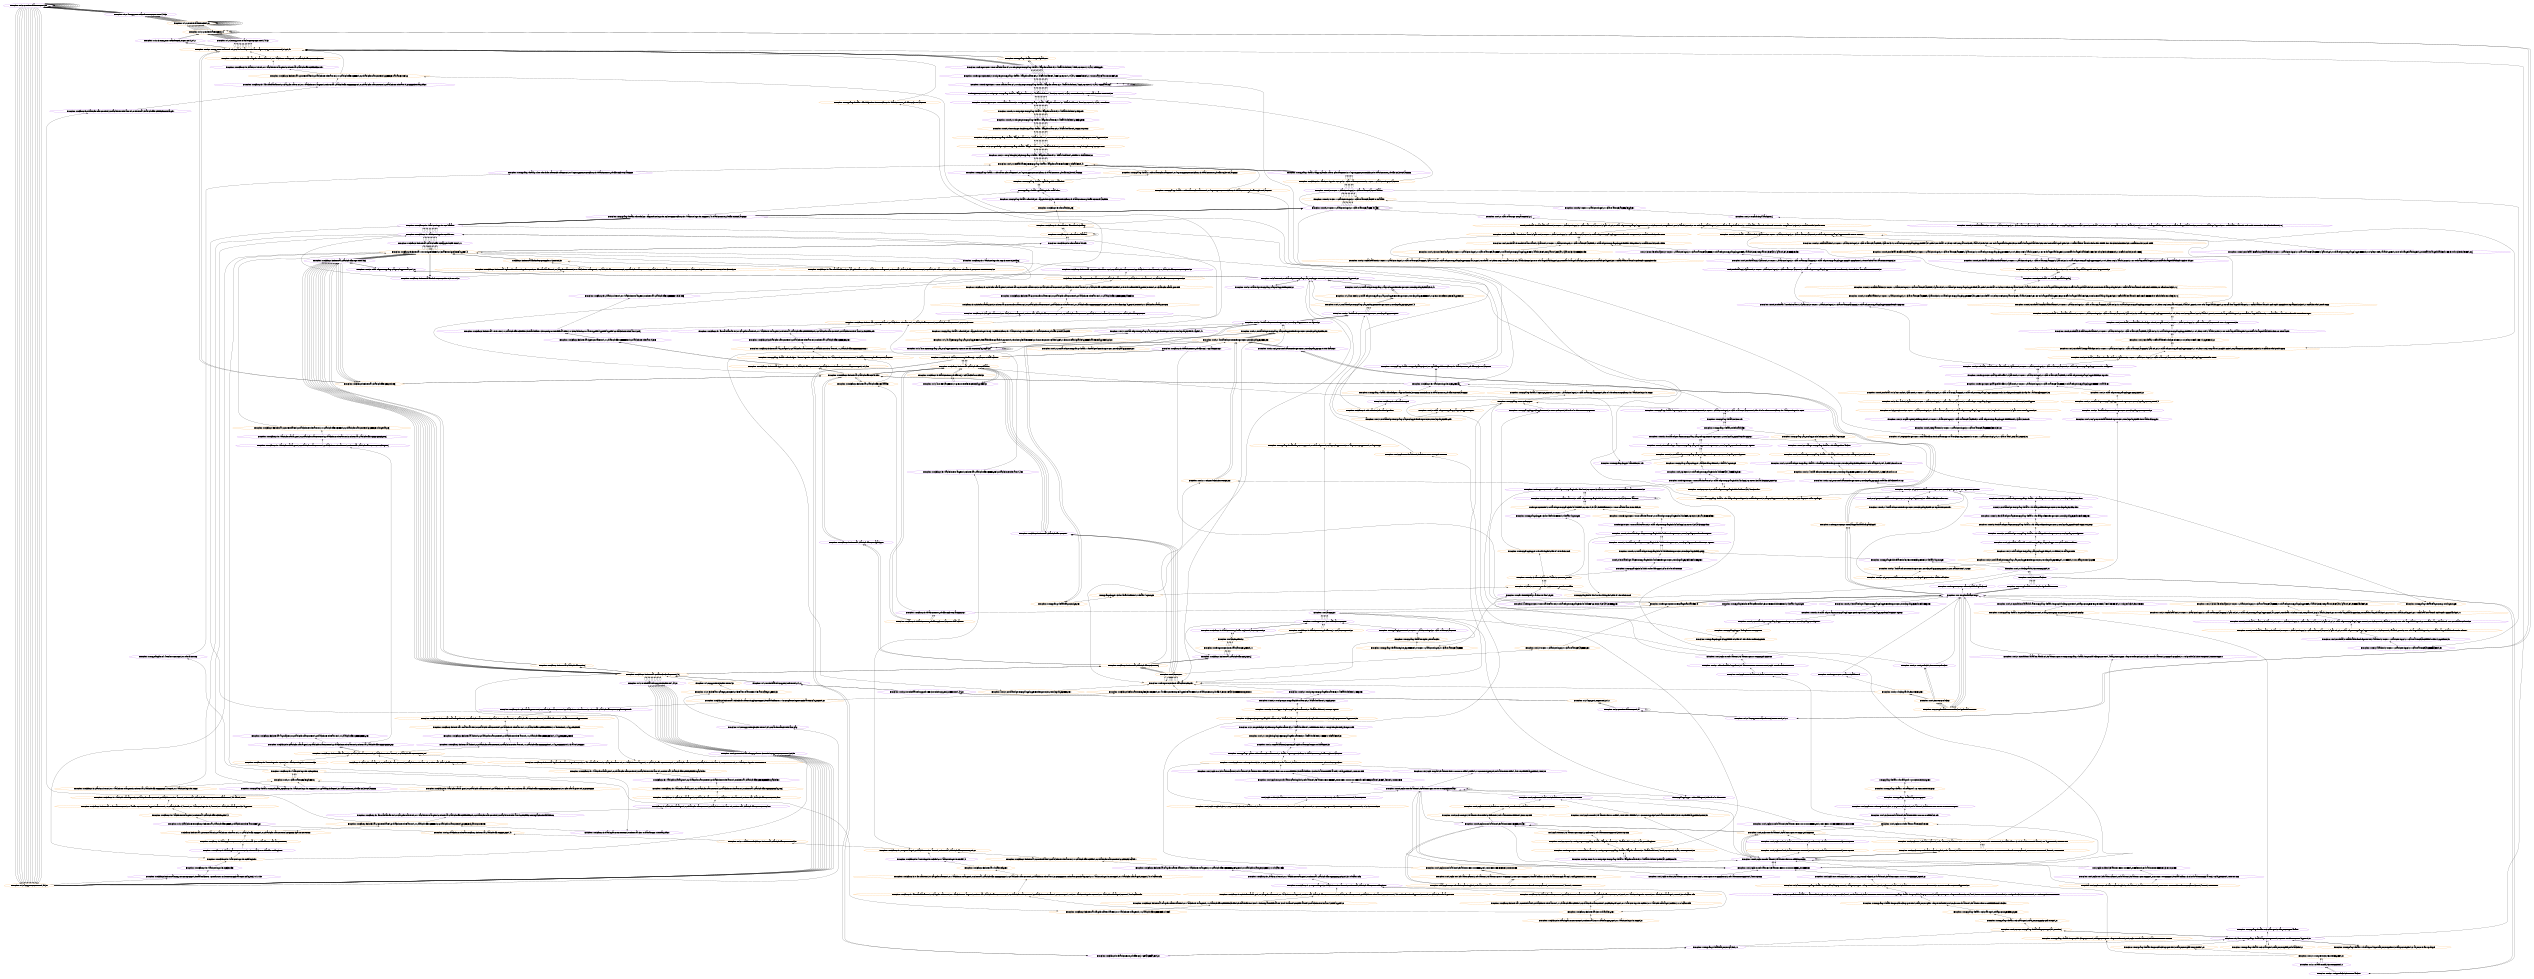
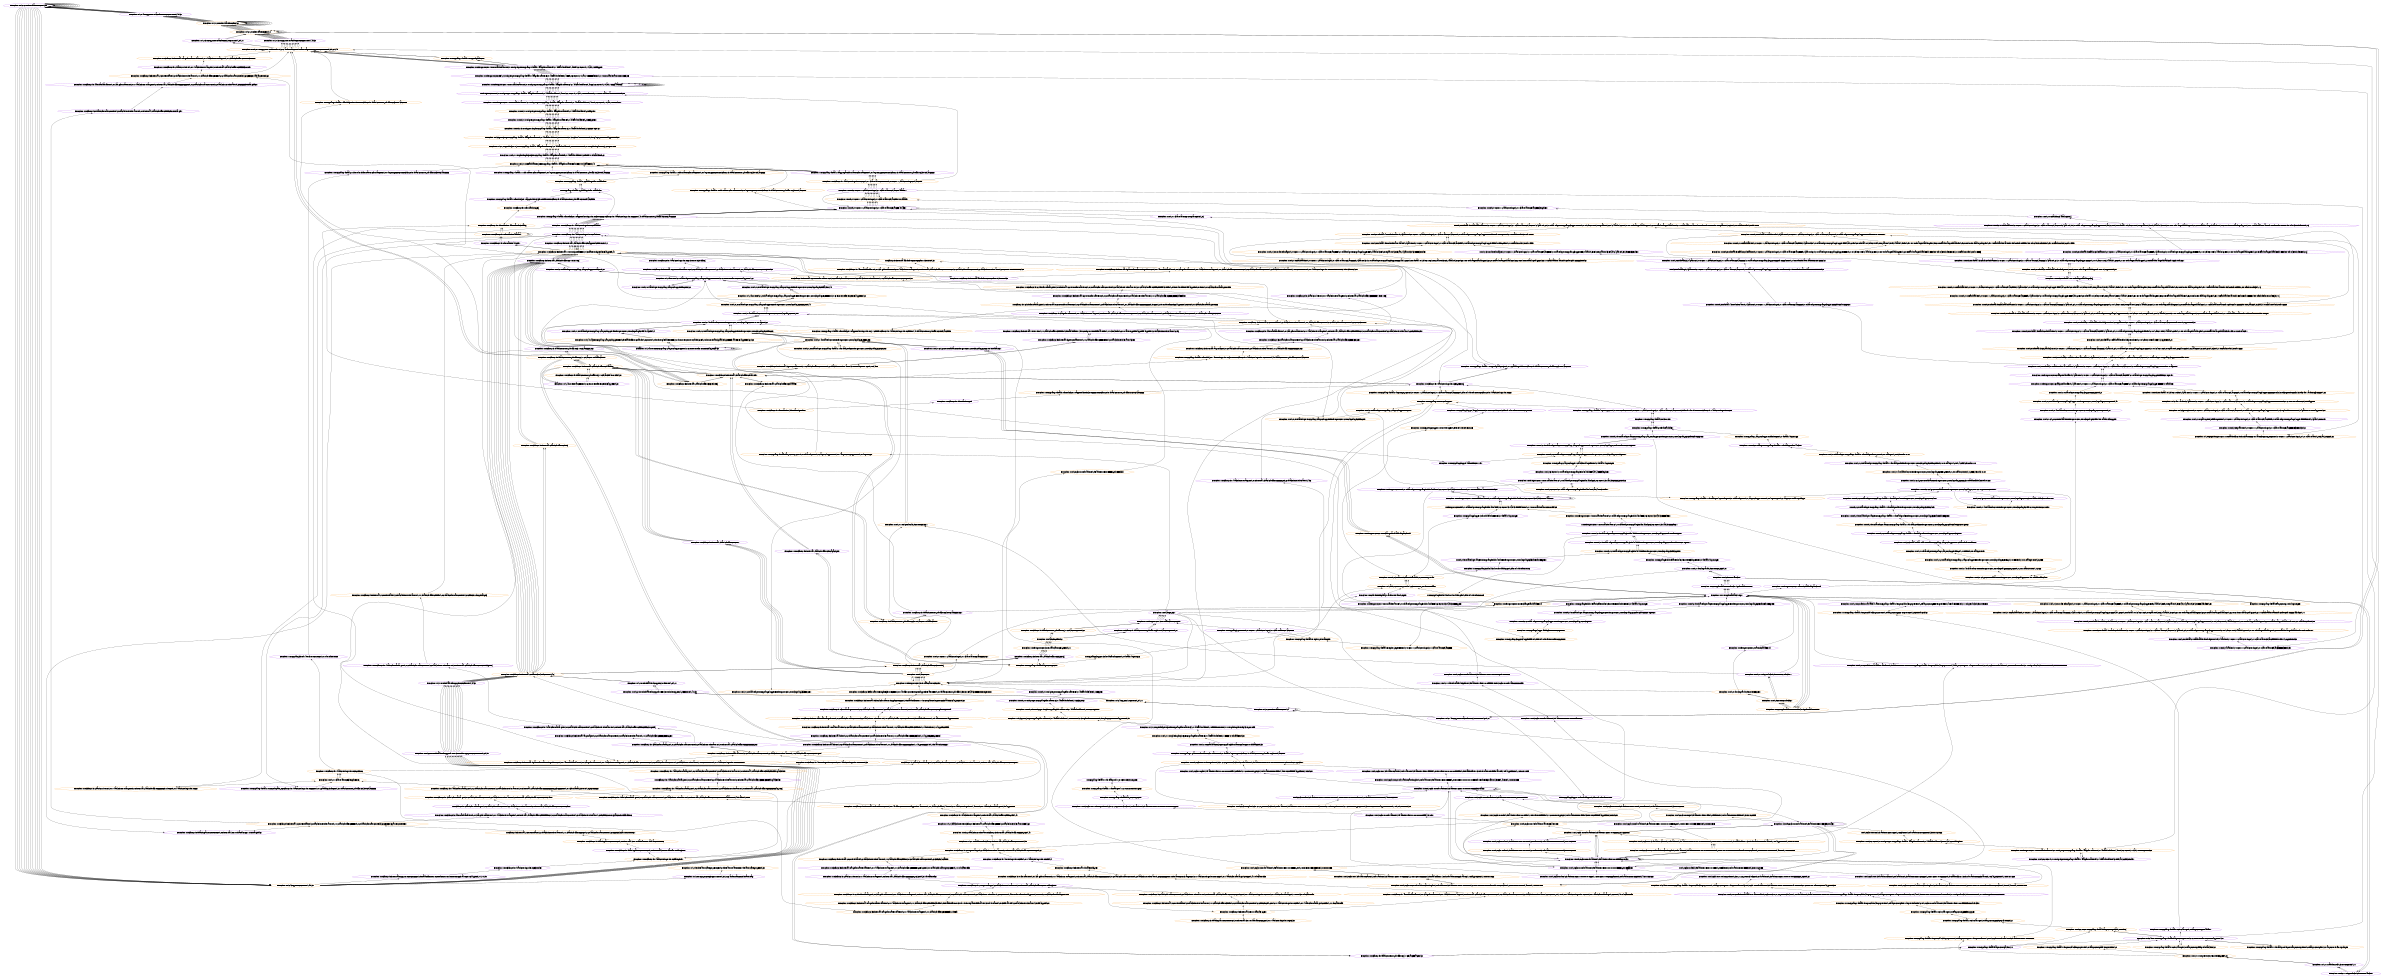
edge "Function- _ZN3fmt2v58internal4findILb0EcPKcEEbT1_S5_T0_RS5_" -> "Function- _ZNK3fmt2v517basic_string_viewIcE4sizeEv": now "Function- _ZN3fmt2v519basic_memory_bufferIcLj176ESaIcEED2Ev" -> "Function- _ZNK3fmt2v517basic_string_viewIcE4sizeEv"
edge "Function- _ZN9__gnu_cxx13new_allocatorIcEC2Ev" -> "Function- _ZN3fmt2v58internal12basic_bufferIcEC2EPcjj": now "Function- _ZN6spdlog7details9async_msgD2Ev" -> "Function- _ZN3fmt2v58internal12basic_bufferIcEC2EPcjj"
node "Function- _ZSt6copy_nIPKcjPcET1_T_T0_S3_": removed
